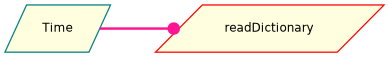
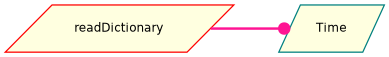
edge "Time" -> "readDictionary": reversed
